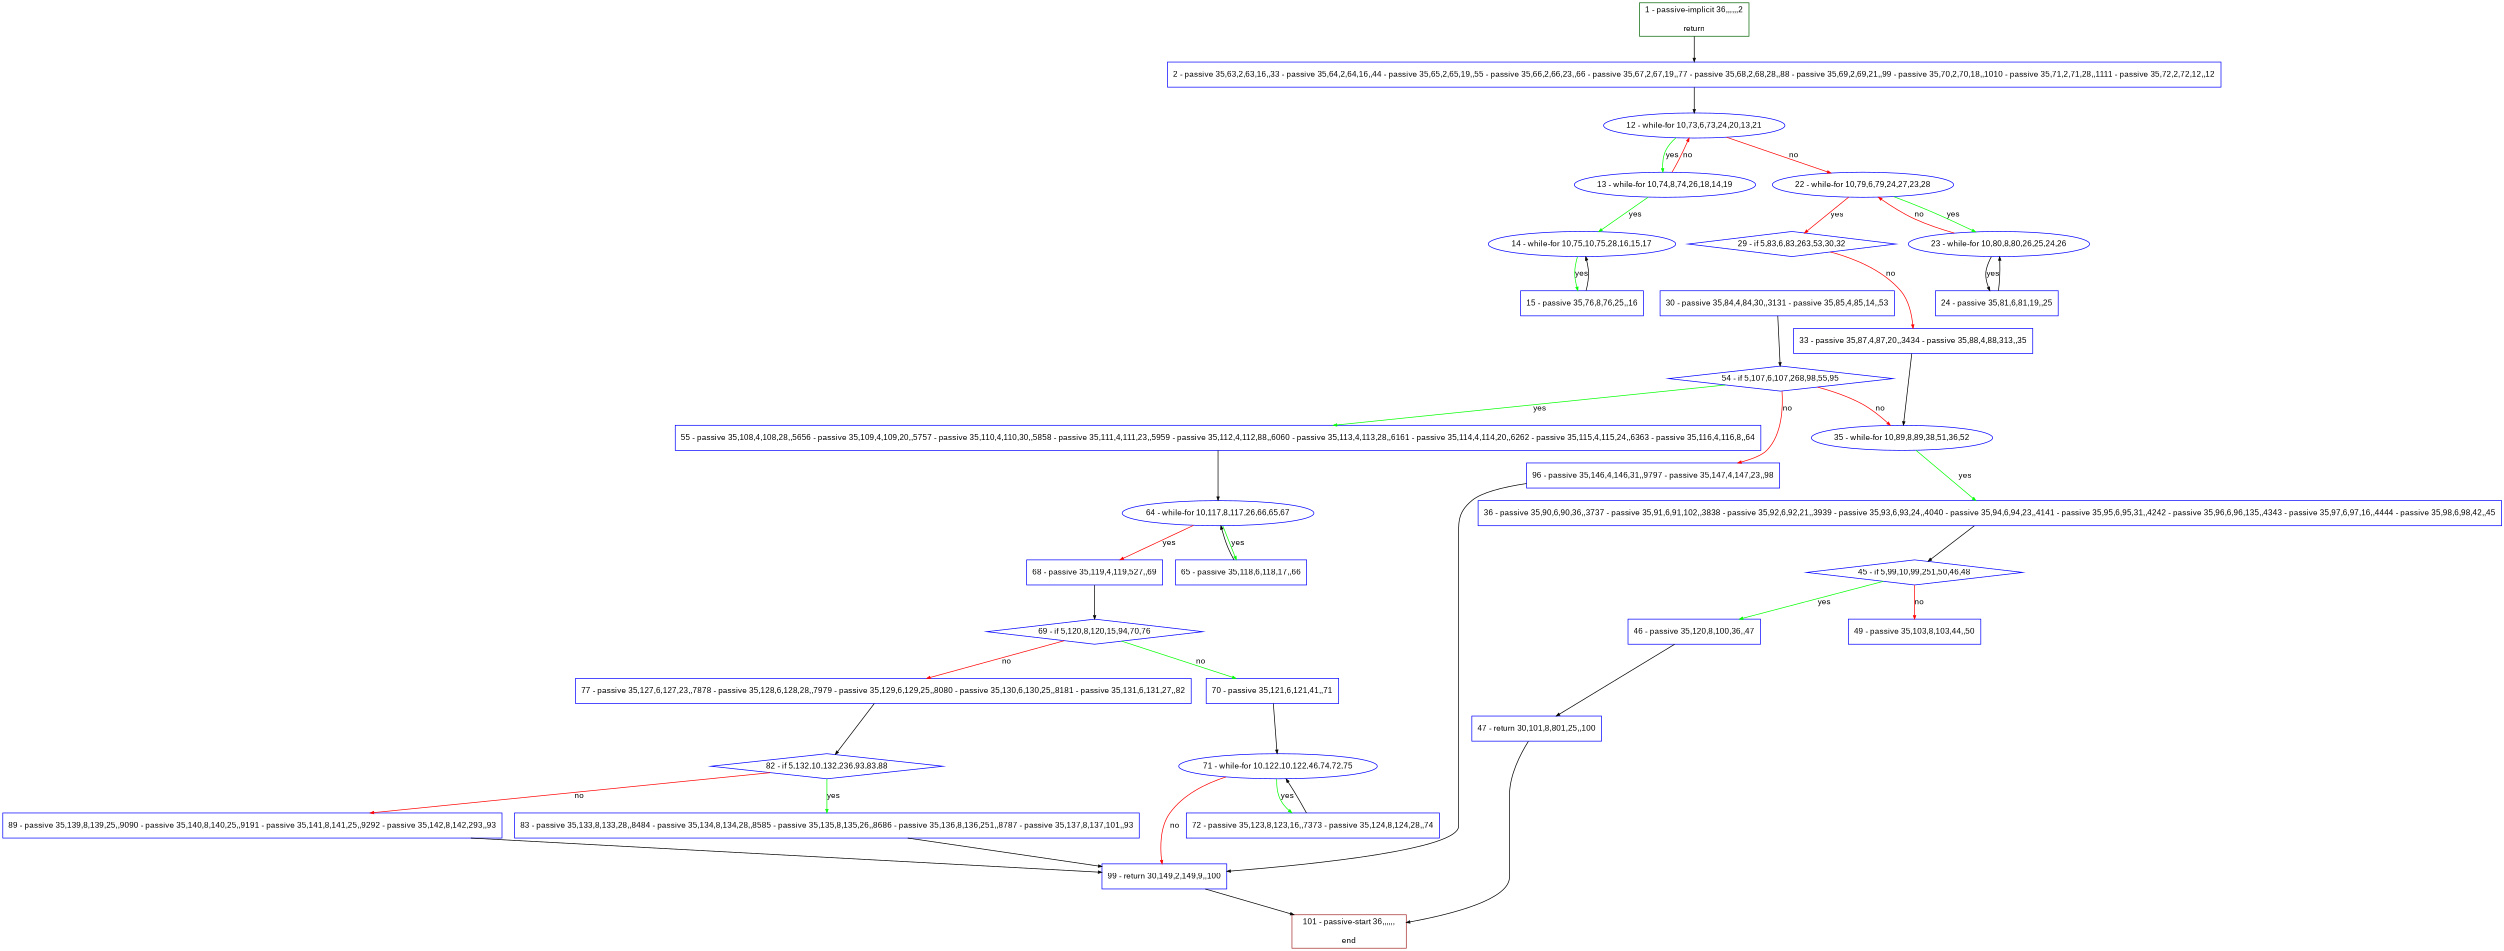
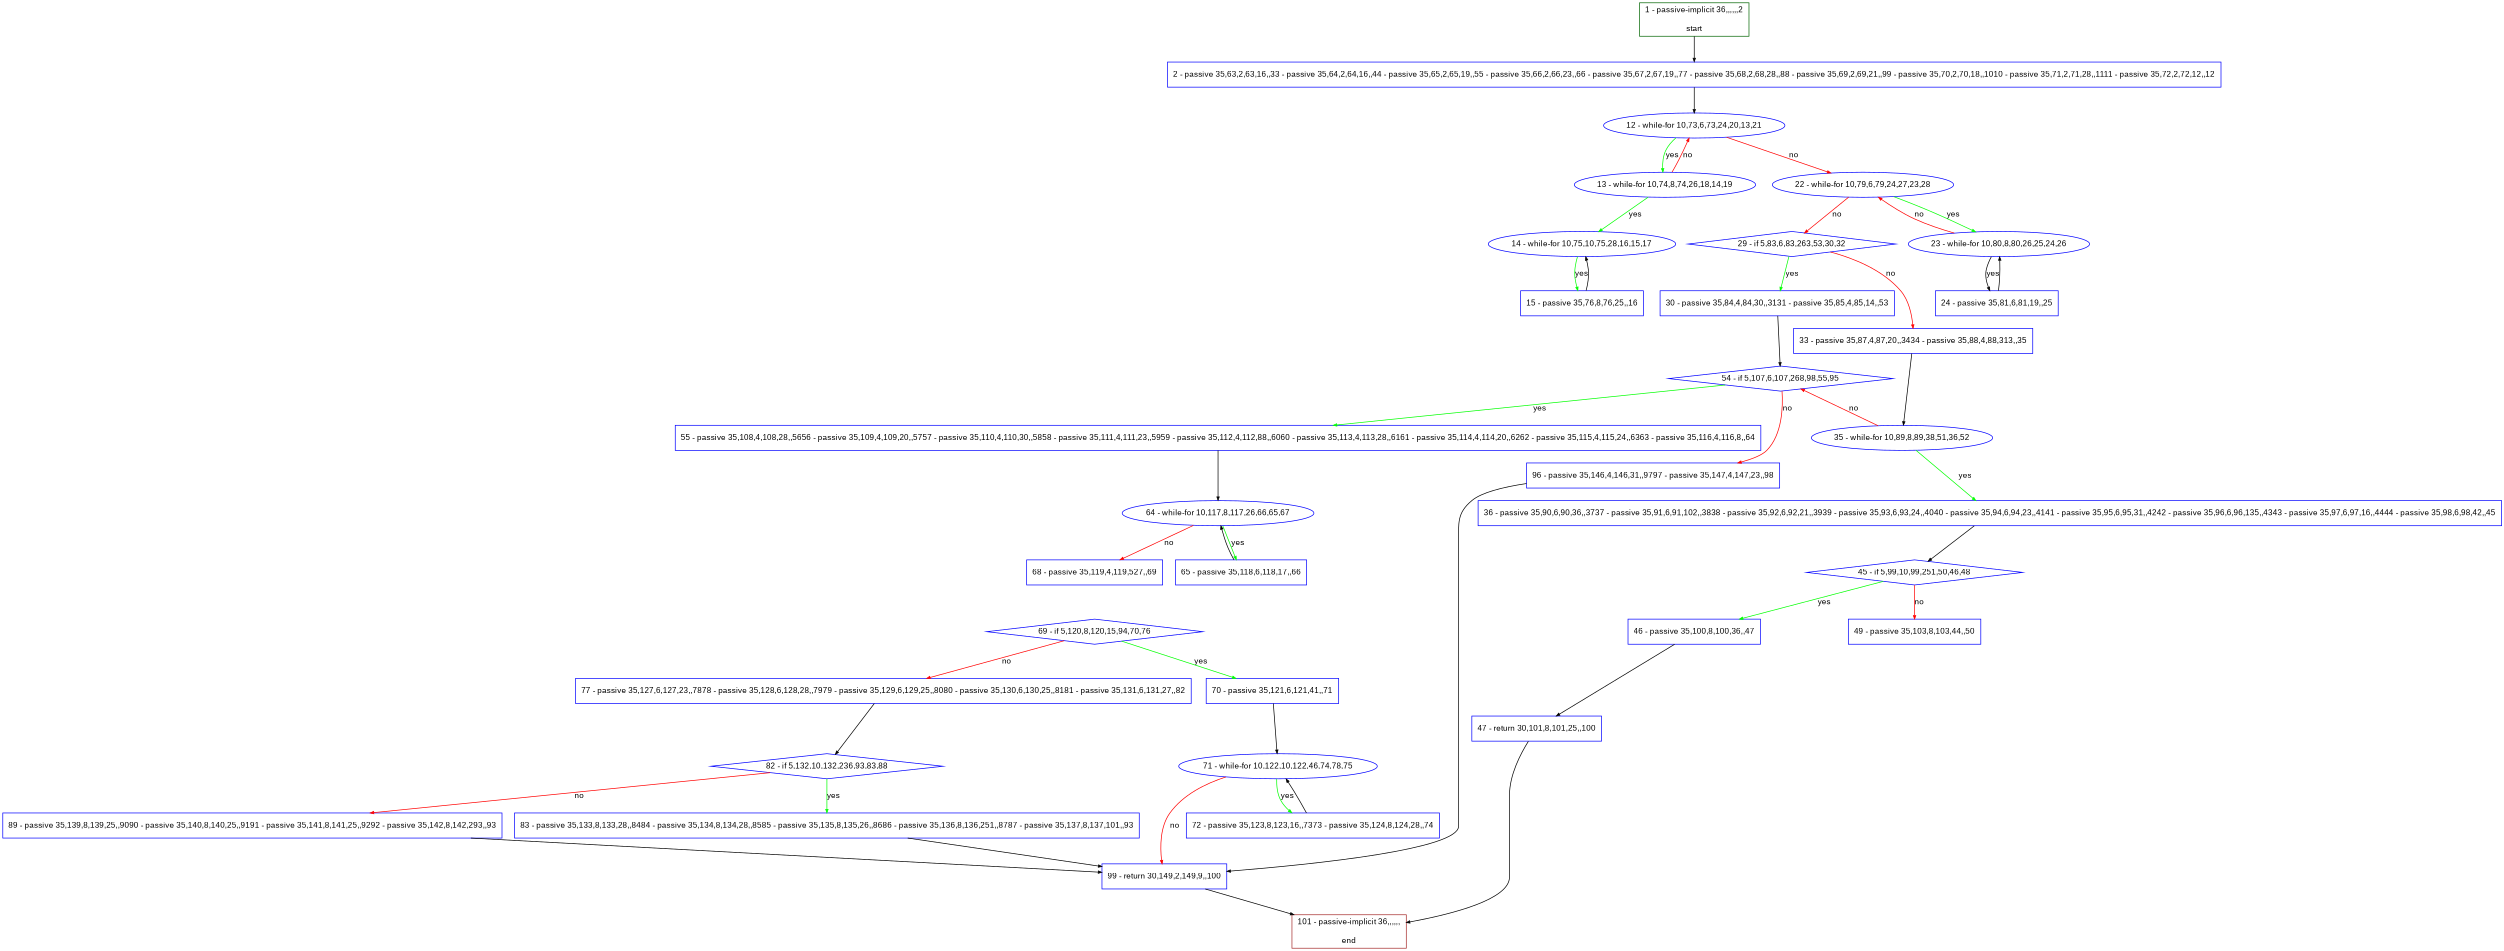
node "1 - passive-implicit 36,,,,,,2 return": label "1 - passive-implicit 36,,,,,,2 return" -> "1 - passive-implicit 36,,,,,,2 start"
edge "22 - while-for 10,79,6,79,24,27,23,28" -> "29 - if 5,83,6,83,263,53,30,32": label "yes" -> "no"
edge "29 - if 5,83,6,83,263,53,30,32" -> "30 - passive 35,84,4,84,30,,3131 - passive 35,85,4,85,14,,53": added, label "yes"
edge "54 - if 5,107,6,107,268,98,55,95" -> "35 - while-for 10,89,8,89,38,51,36,52": reversed
edge "64 - while-for 10,117,8,117,26,66,65,67" -> "68 - passive 35,119,4,119,527,,69": label "yes" -> "no"
edge "68 - passive 35,119,4,119,527,,69" -> "69 - if 5,120,8,120,15,94,70,76": removed
node "46 - passive 35,120,8,100,36,,47": label "46 - passive 35,120,8,100,36,,47" -> "46 - passive 35,100,8,100,36,,47"
edge "69 - if 5,120,8,120,15,94,70,76" -> "70 - passive 35,121,6,121,41,,71": label "no" -> "yes"
node "47 - return 30,101,8,801,25,,100": label "47 - return 30,101,8,801,25,,100" -> "47 - return 30,101,8,101,25,,100"
node "71 - while-for 10,122,10,122,46,74,72,75": label "71 - while-for 10,122,10,122,46,74,72,75" -> "71 - while-for 10,122,10,122,46,74,78,75"
node "101 - passive-start 36,,,,,, end": label "101 - passive-start 36,,,,,, end" -> "101 - passive-implicit 36,,,,,, end"
